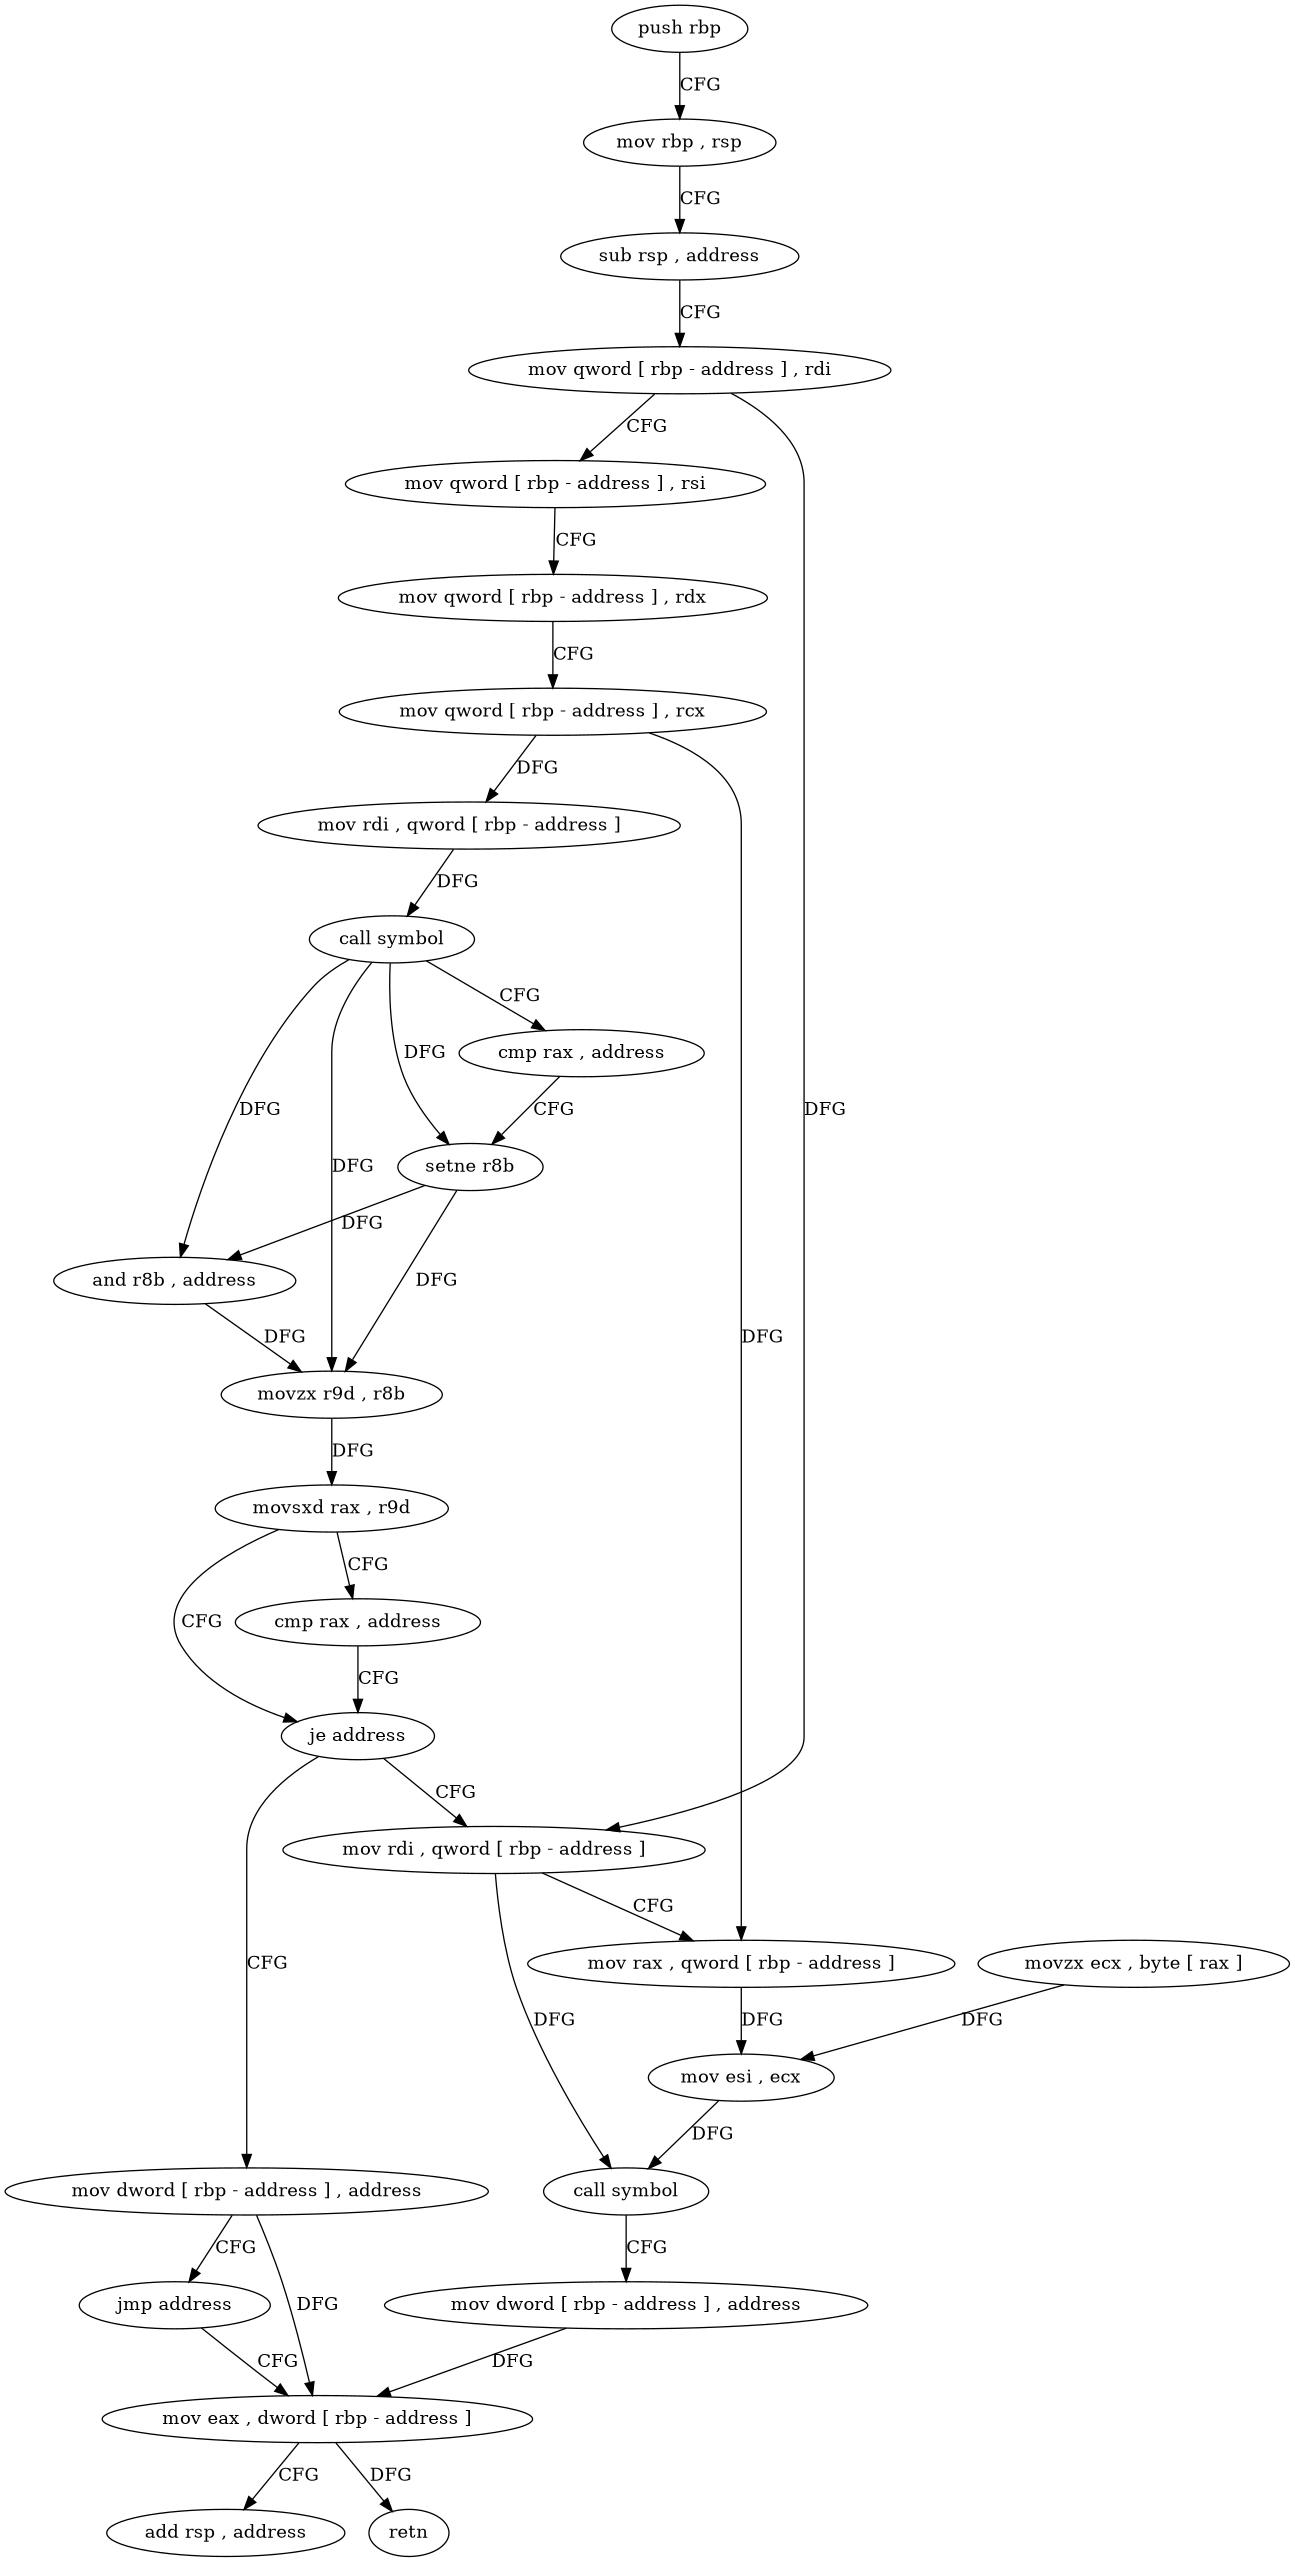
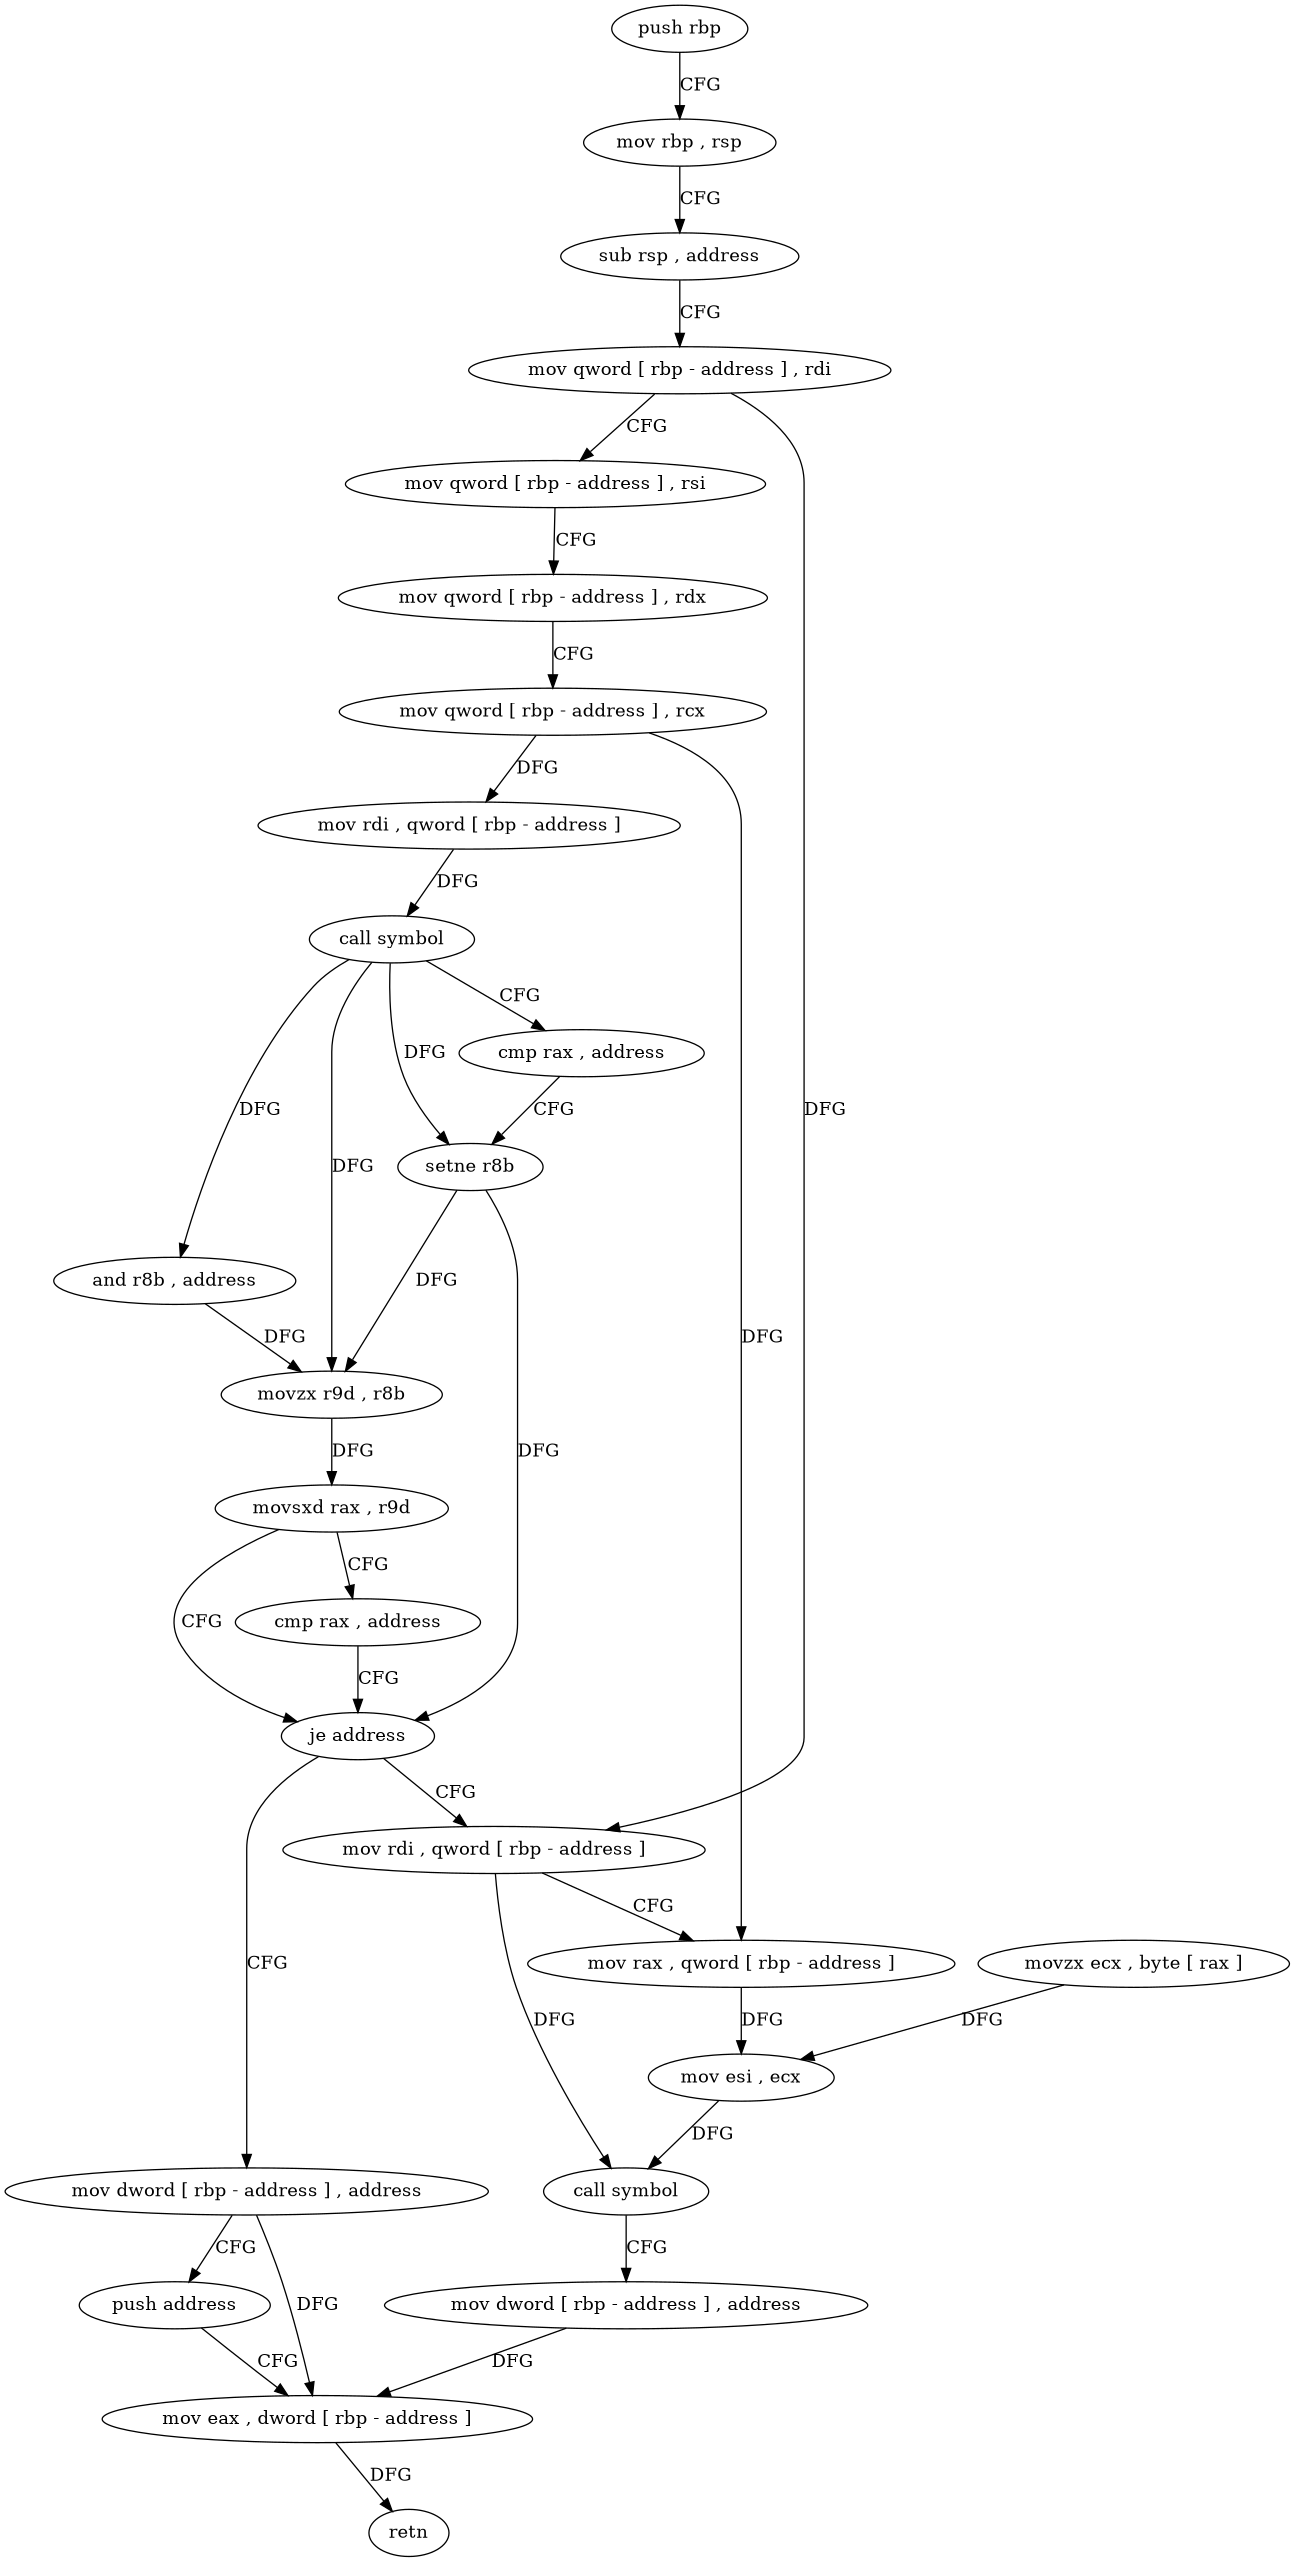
edge "setne r8b" -> "and r8b , address": now "setne r8b" -> "je address"
node "jmp address": label "jmp address" -> "push address"
node "add rsp , address": removed
